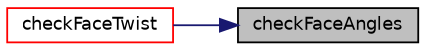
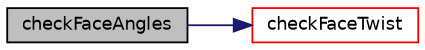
edge "checkFaceTwist" -> "checkFaceAngles": reversed
